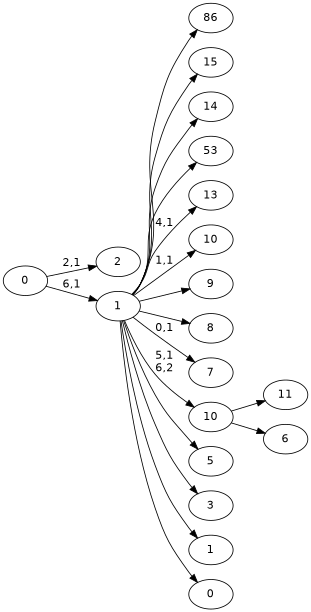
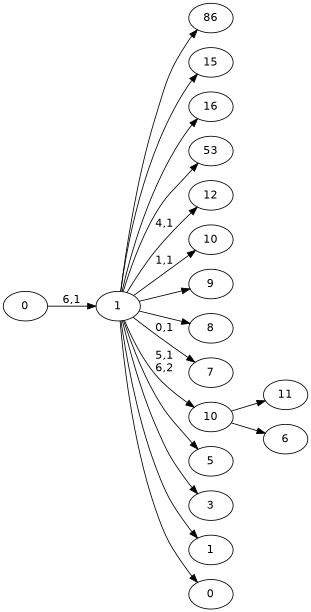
node "14": label "14" -> "16"
node "13": label "13" -> "12"
node "2": removed
